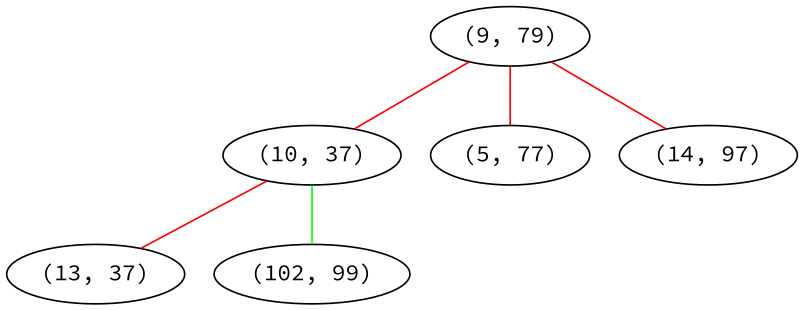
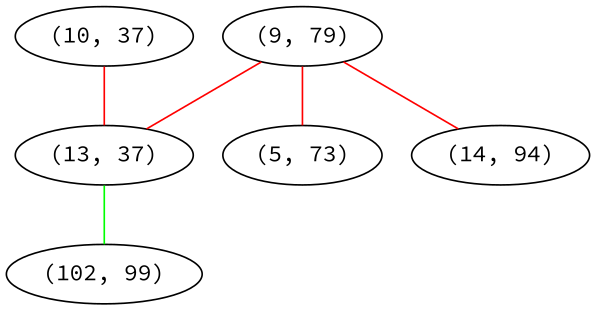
edge "(9, 79)" -- "(10, 37)": now "(9, 79)" -- "(13, 37)"
node "(5, 77)": label "(5, 77)" -> "(5, 73)"
node "(14, 97)": label "(14, 97)" -> "(14, 94)"
edge "(10, 37)" -- "(102, 99)": now "(13, 37)" -- "(102, 99)"
